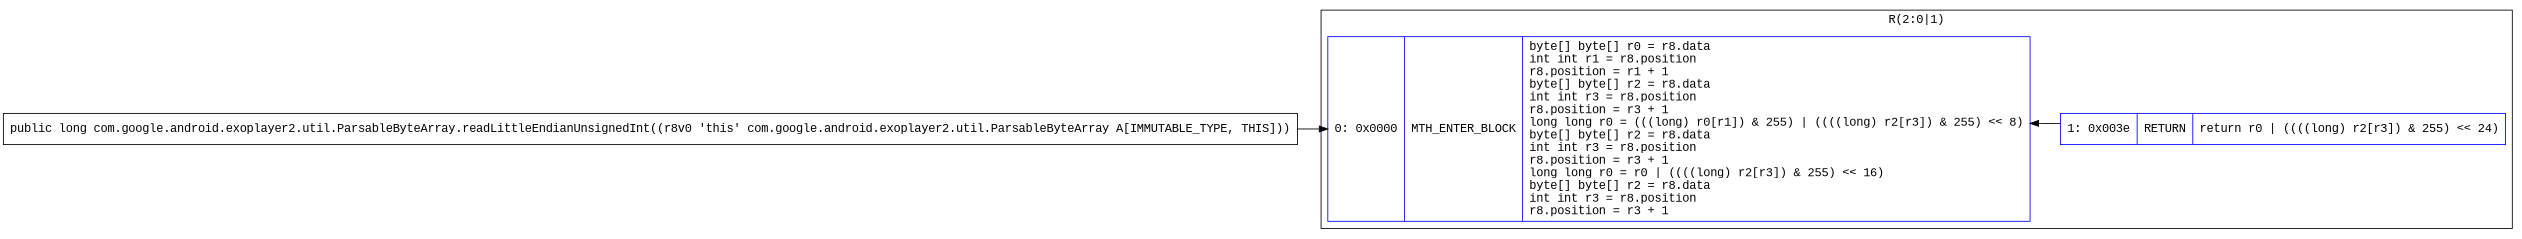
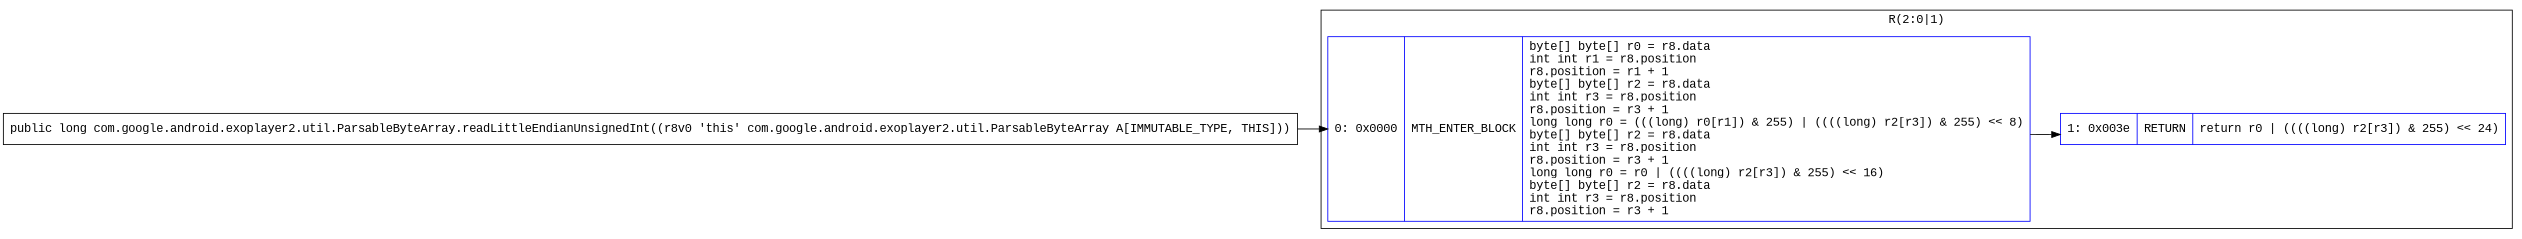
edge "1: 0x003e" -> "0: 0x0000": reversed
